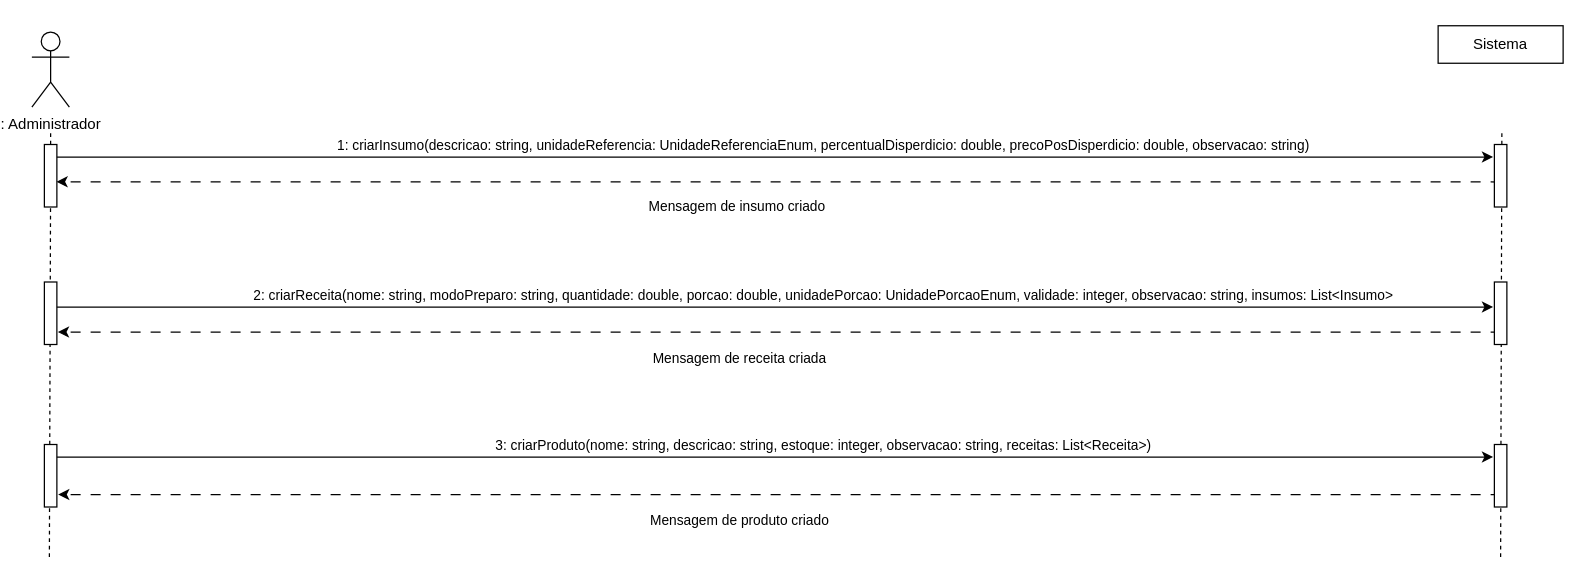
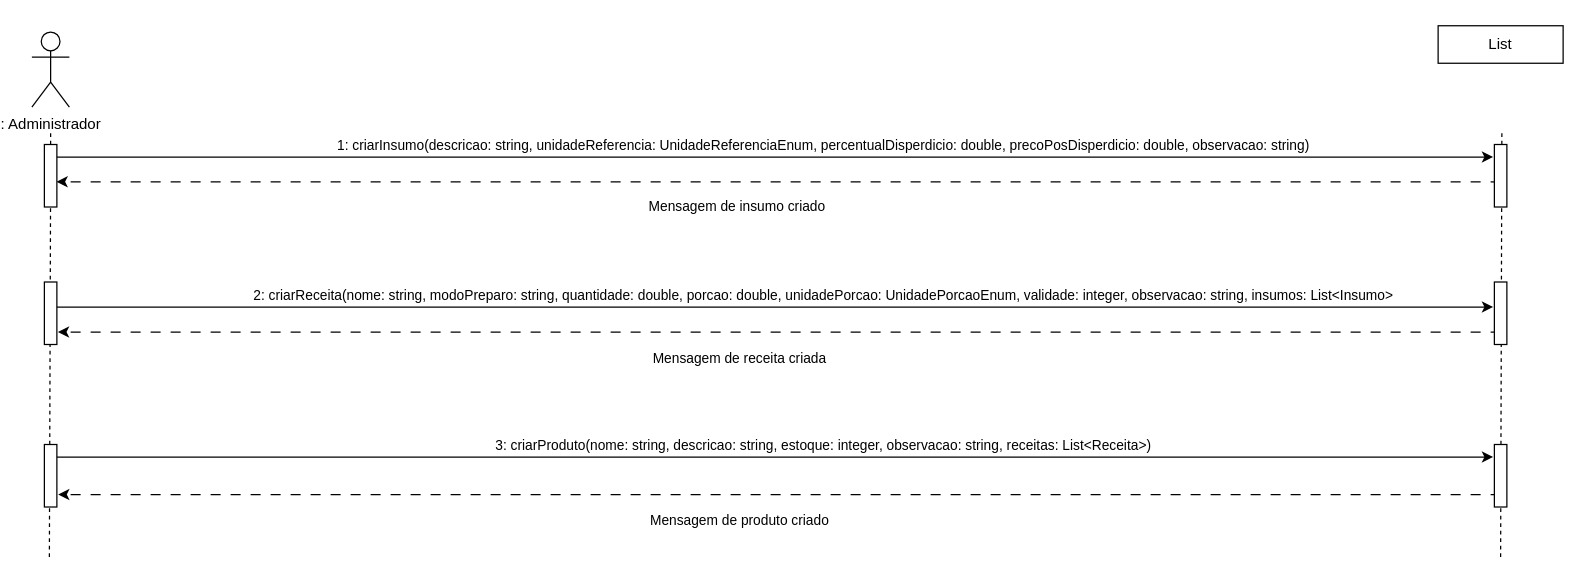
node "Sistema": label "Sistema" -> "List"
